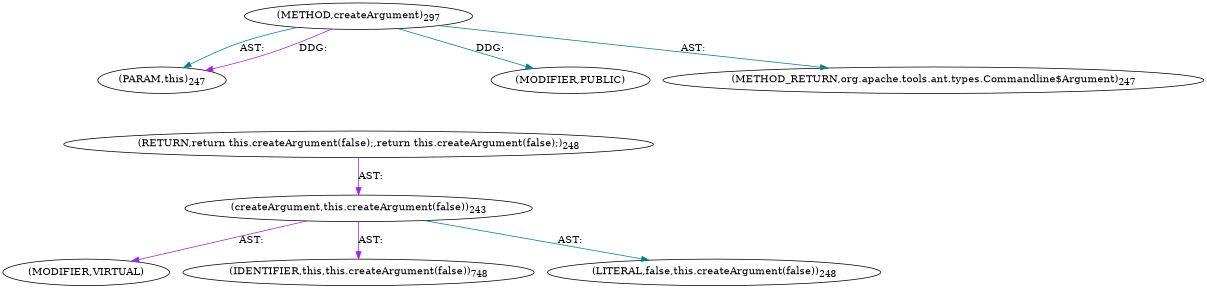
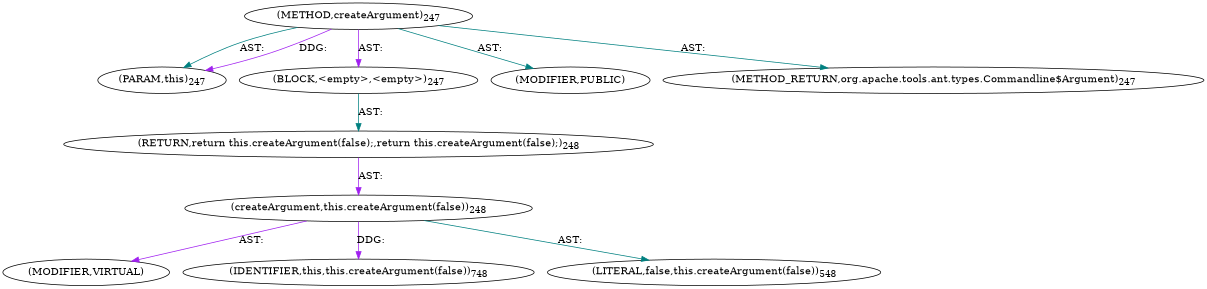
node "(METHOD,createArgument)": text "297" -> "247"
edge "(METHOD,createArgument)" -> "(MODIFIER,PUBLIC)": label "DDG: " -> "AST: "
node "(BLOCK,<empty>,<empty>)": added
node "(createArgument,this.createArgument(false))": text "243" -> "248"
edge "(createArgument,this.createArgument(false))" -> "(IDENTIFIER,this,this.createArgument(false))": label "AST: " -> "DDG: "
node "(LITERAL,false,this.createArgument(false))": text "248" -> "548"
